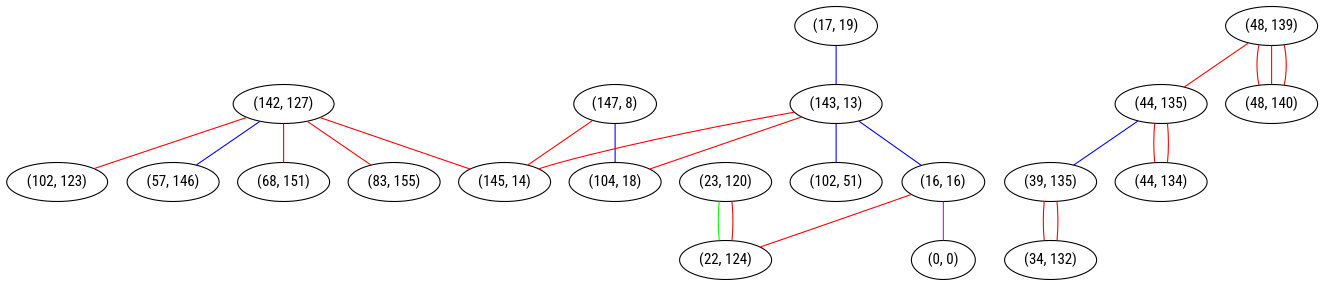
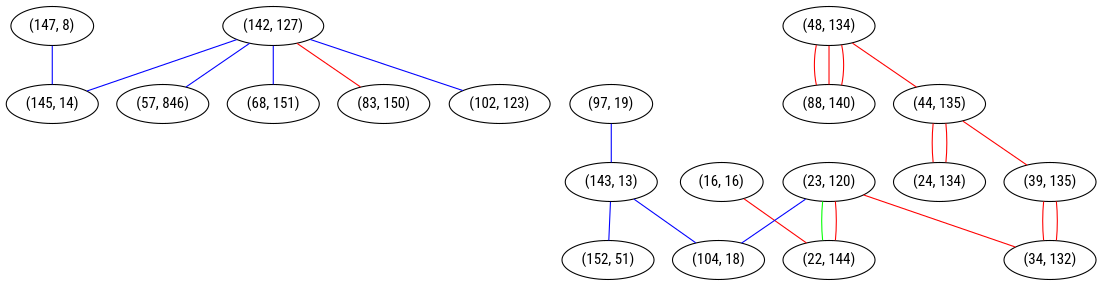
node "(17, 19)": label "(17, 19)" -> "(97, 19)"
node "(48, 139)": label "(48, 139)" -> "(48, 134)"
node "(48, 140)": label "(48, 140)" -> "(88, 140)"
edge "(143, 13)" -- "(145, 14)": removed
edge "(147, 8)" -- "(104, 18)": now "(23, 120)" -- "(104, 18)"
edge "(142, 127)" -- "(102, 123)": color red -> blue
edge "(142, 127)" -- "(68, 151)": color red -> blue
edge "(142, 127)" -- "(145, 14)": color red -> blue
edge "(147, 8)" -- "(145, 14)": color red -> blue
edge "(143, 13)" -- "(104, 18)": color red -> blue
edge "(143, 13)" -- "(16, 16)": removed
edge "(44, 135)" -- "(39, 135)": color blue -> red
node "(57, 146)": label "(57, 146)" -> "(57, 846)"
node "(83, 155)": label "(83, 155)" -> "(83, 150)"
node "(102, 51)": label "(102, 51)" -> "(152, 51)"
node "(44, 134)": label "(44, 134)" -> "(24, 134)"
edge "(23, 120)" -- "(34, 132)": added
node "(22, 124)": label "(22, 124)" -> "(22, 144)"
node "(0, 0)": removed
